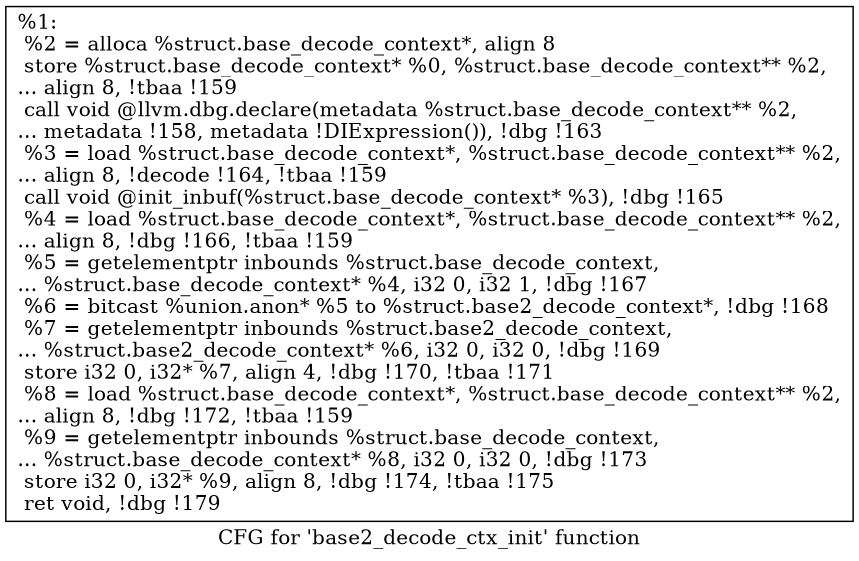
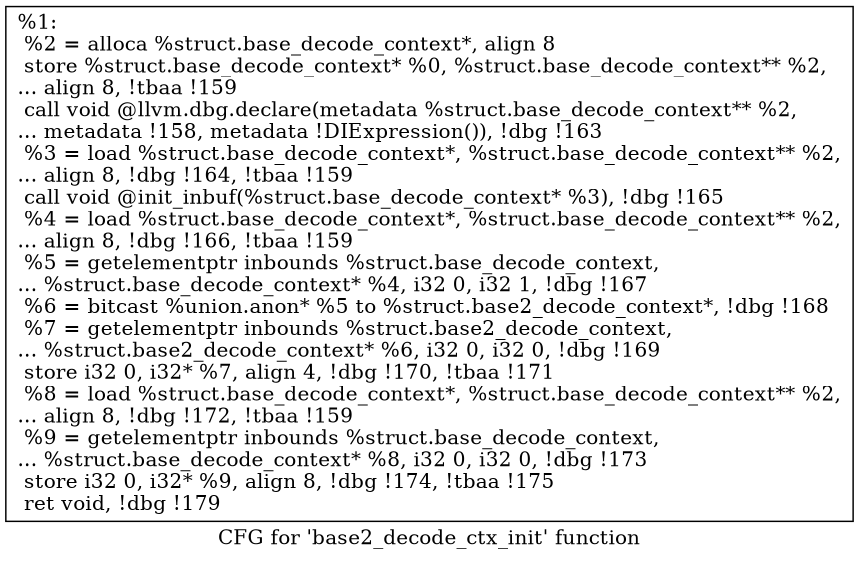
node "%1:": text "... align 8, !decode !164, !tbaa !159" -> "... align 8, !dbg !164, !tbaa !159"
